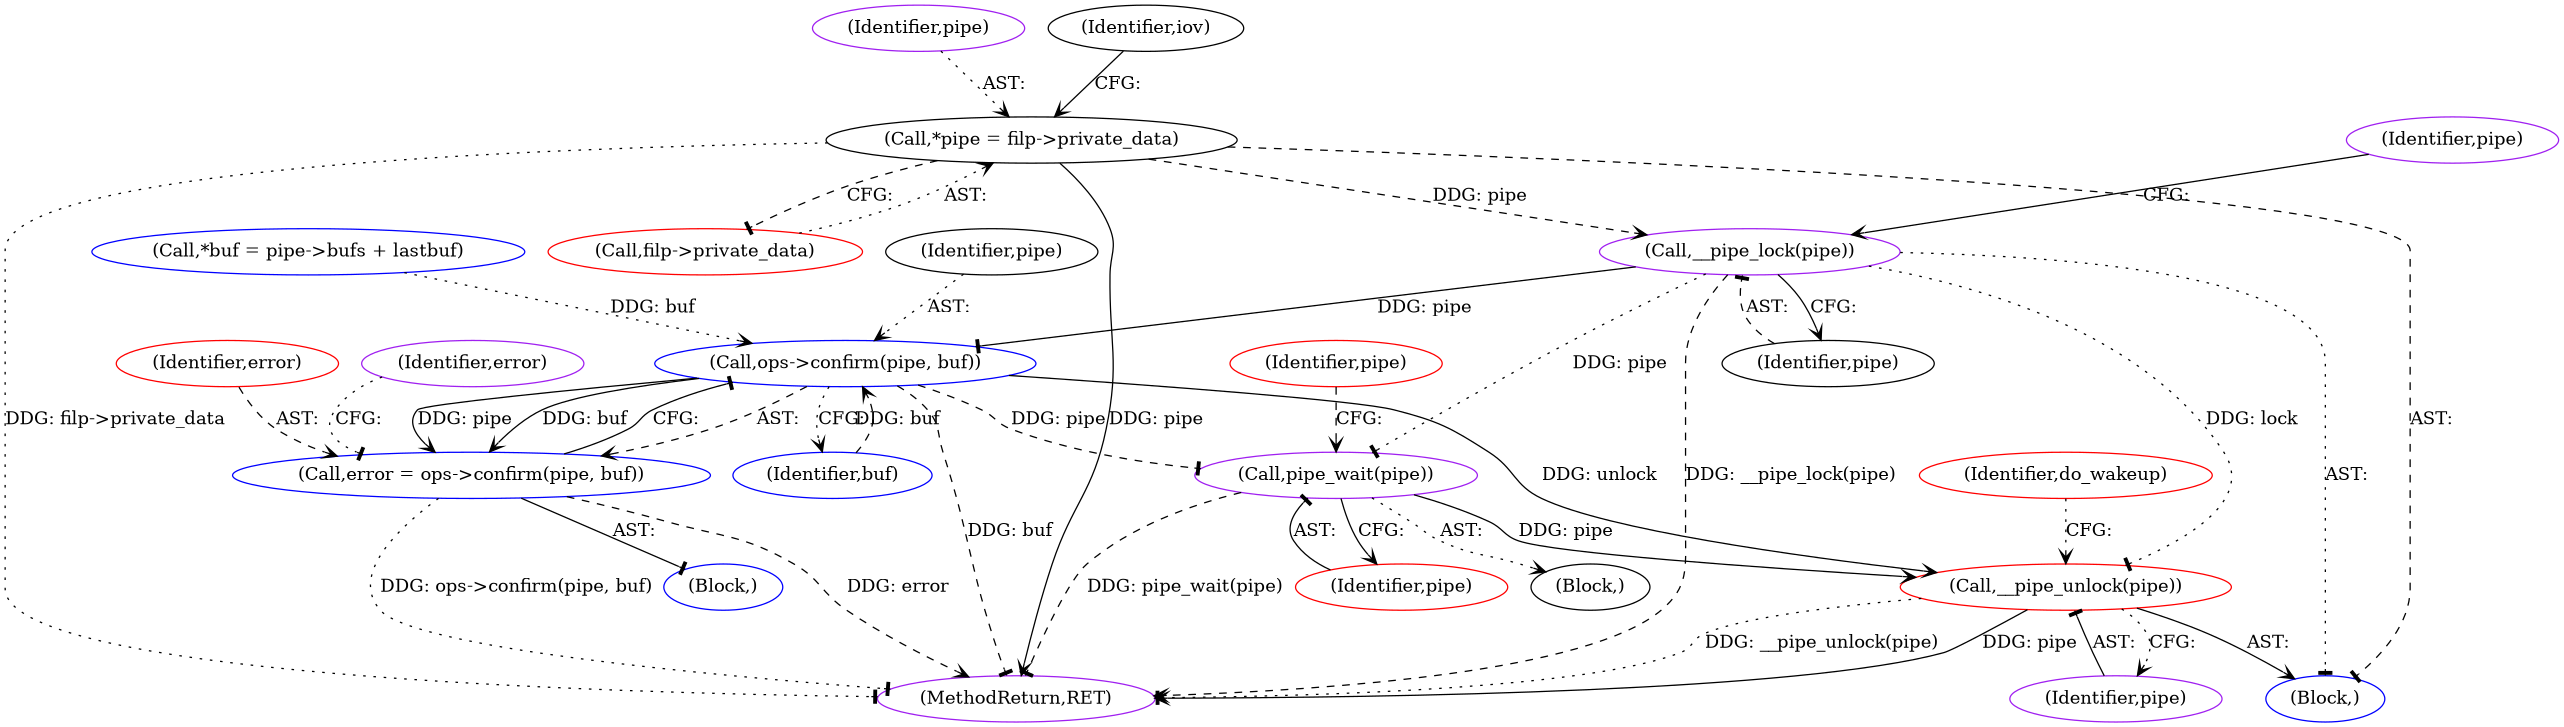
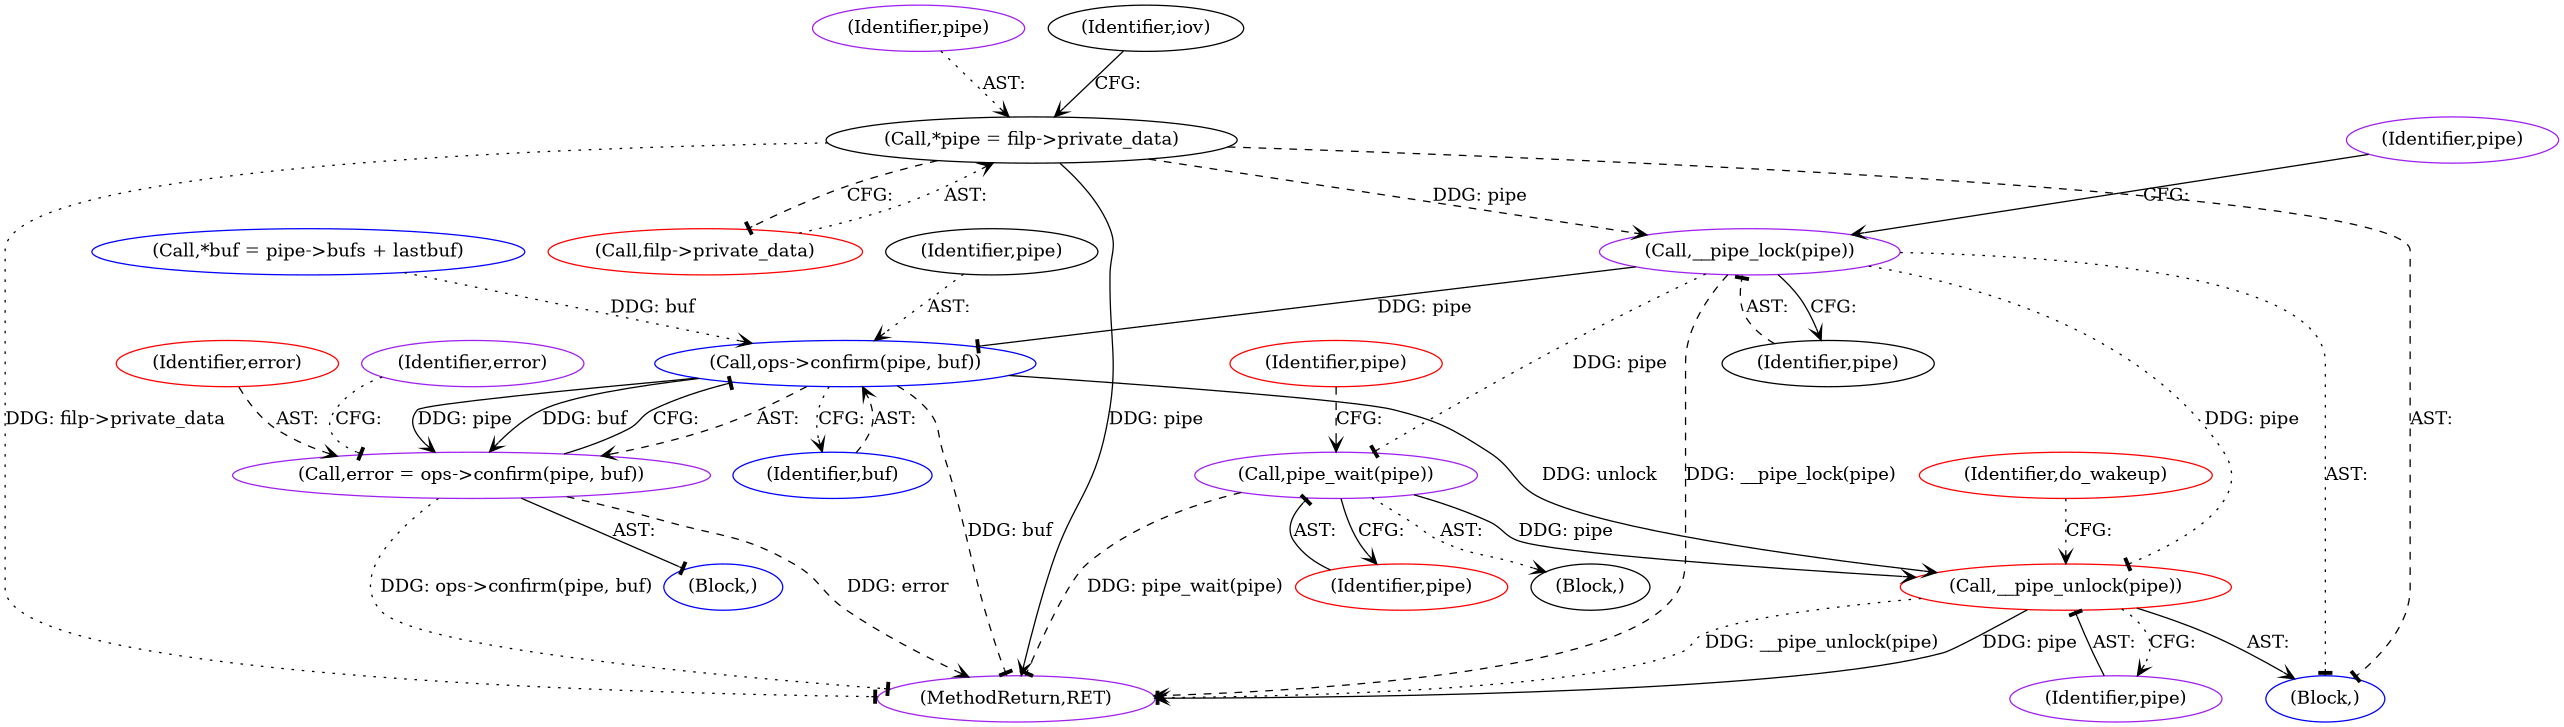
edge "(Identifier,buf)" -> "(Call,ops->confirm(pipe, buf))": label "DDG: buf" -> "AST: "
edge "(Call,__pipe_lock(pipe))" -> "(Call,__pipe_unlock(pipe))": label "DDG: lock" -> "DDG: pipe"
edge "(Call,ops->confirm(pipe, buf))" -> "(Call,pipe_wait(pipe))": removed, label "DDG: pipe"
node "(Call,error = ops->confirm(pipe, buf))": color blue -> purple
